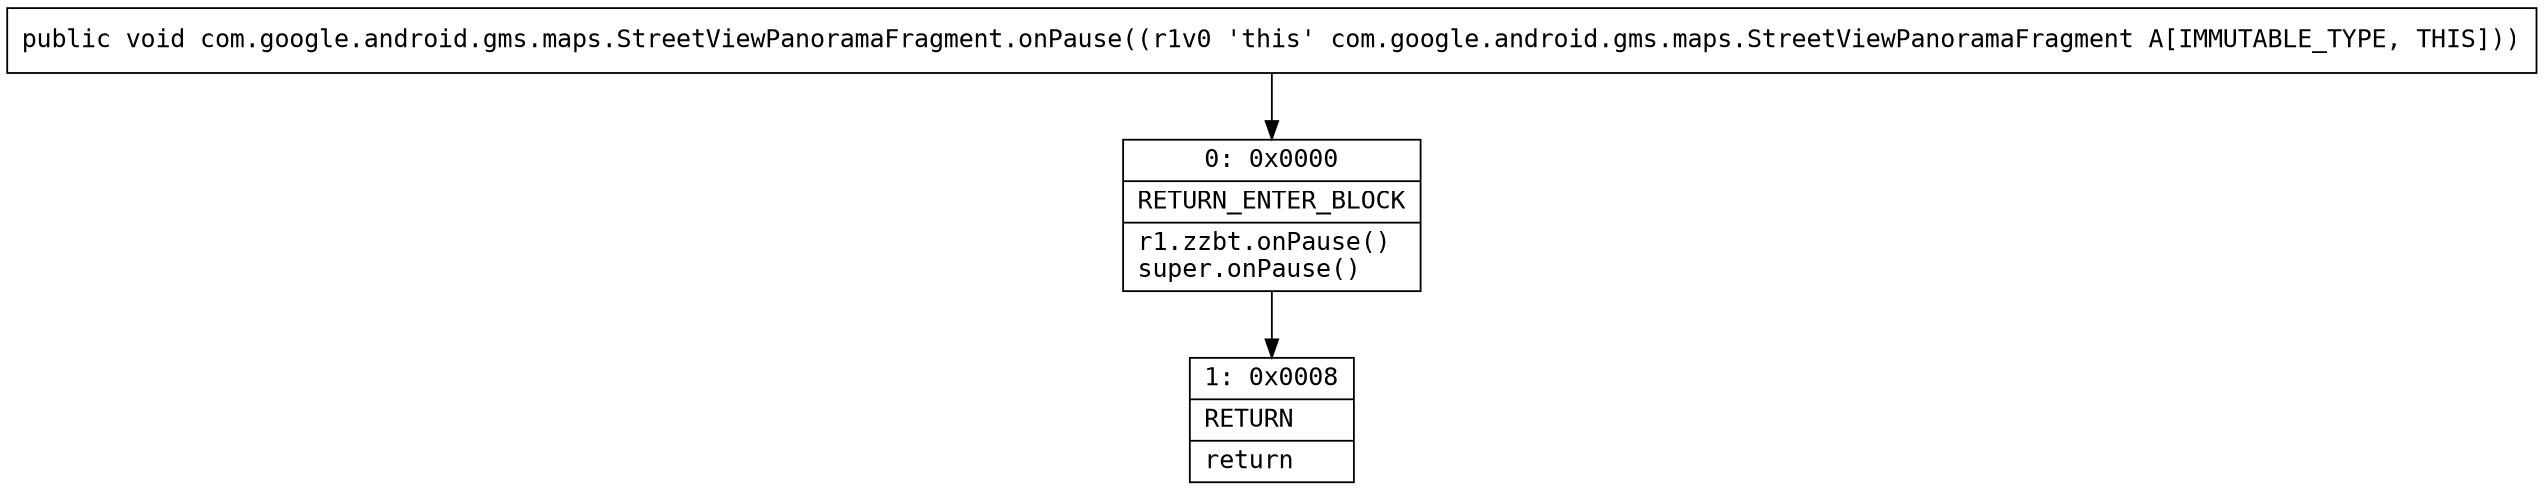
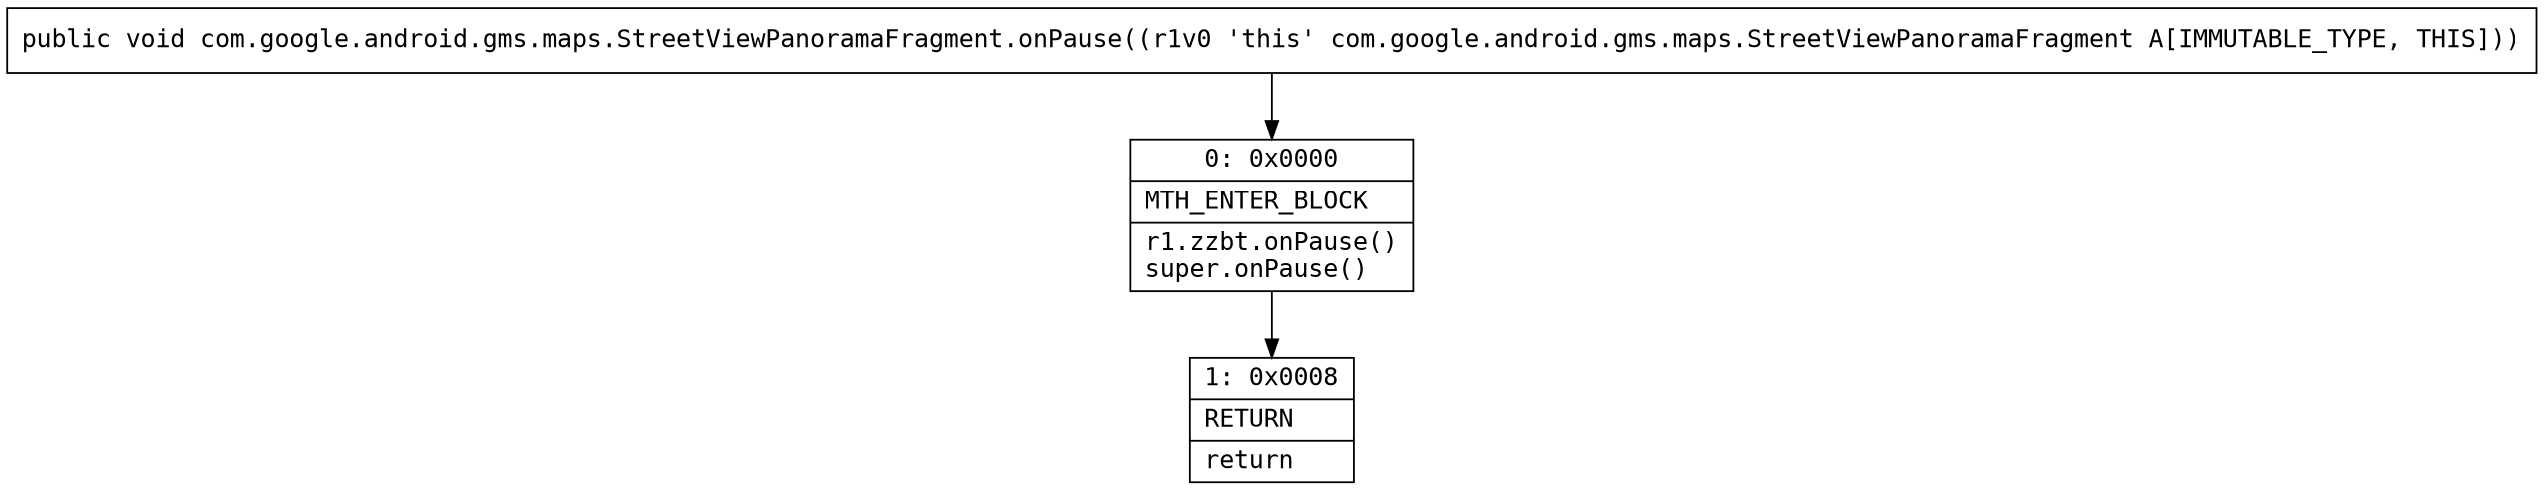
node "0: 0x0000": text "RETURN_ENTER_BLOCK" -> "MTH_ENTER_BLOCK"
